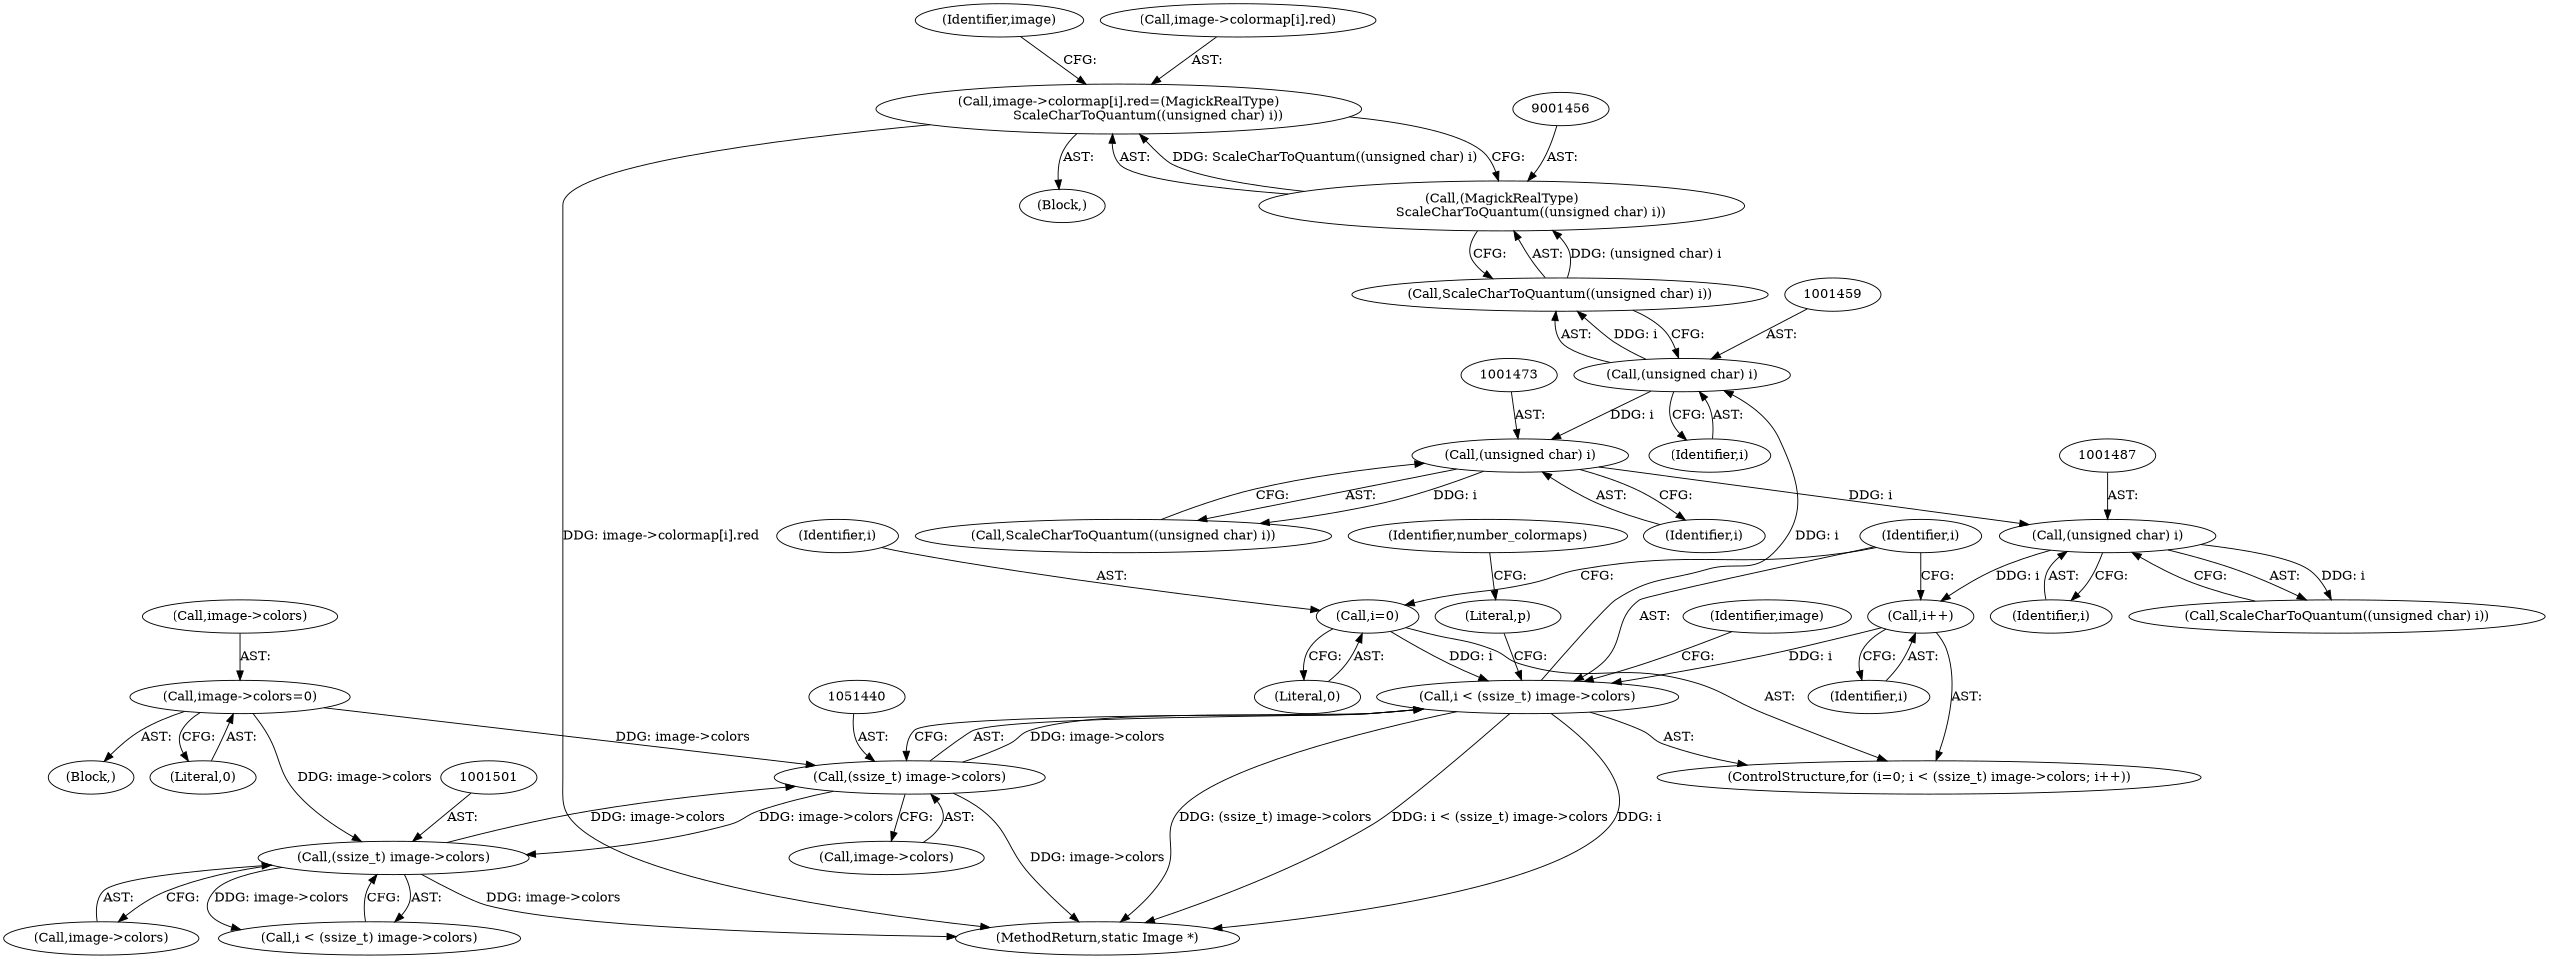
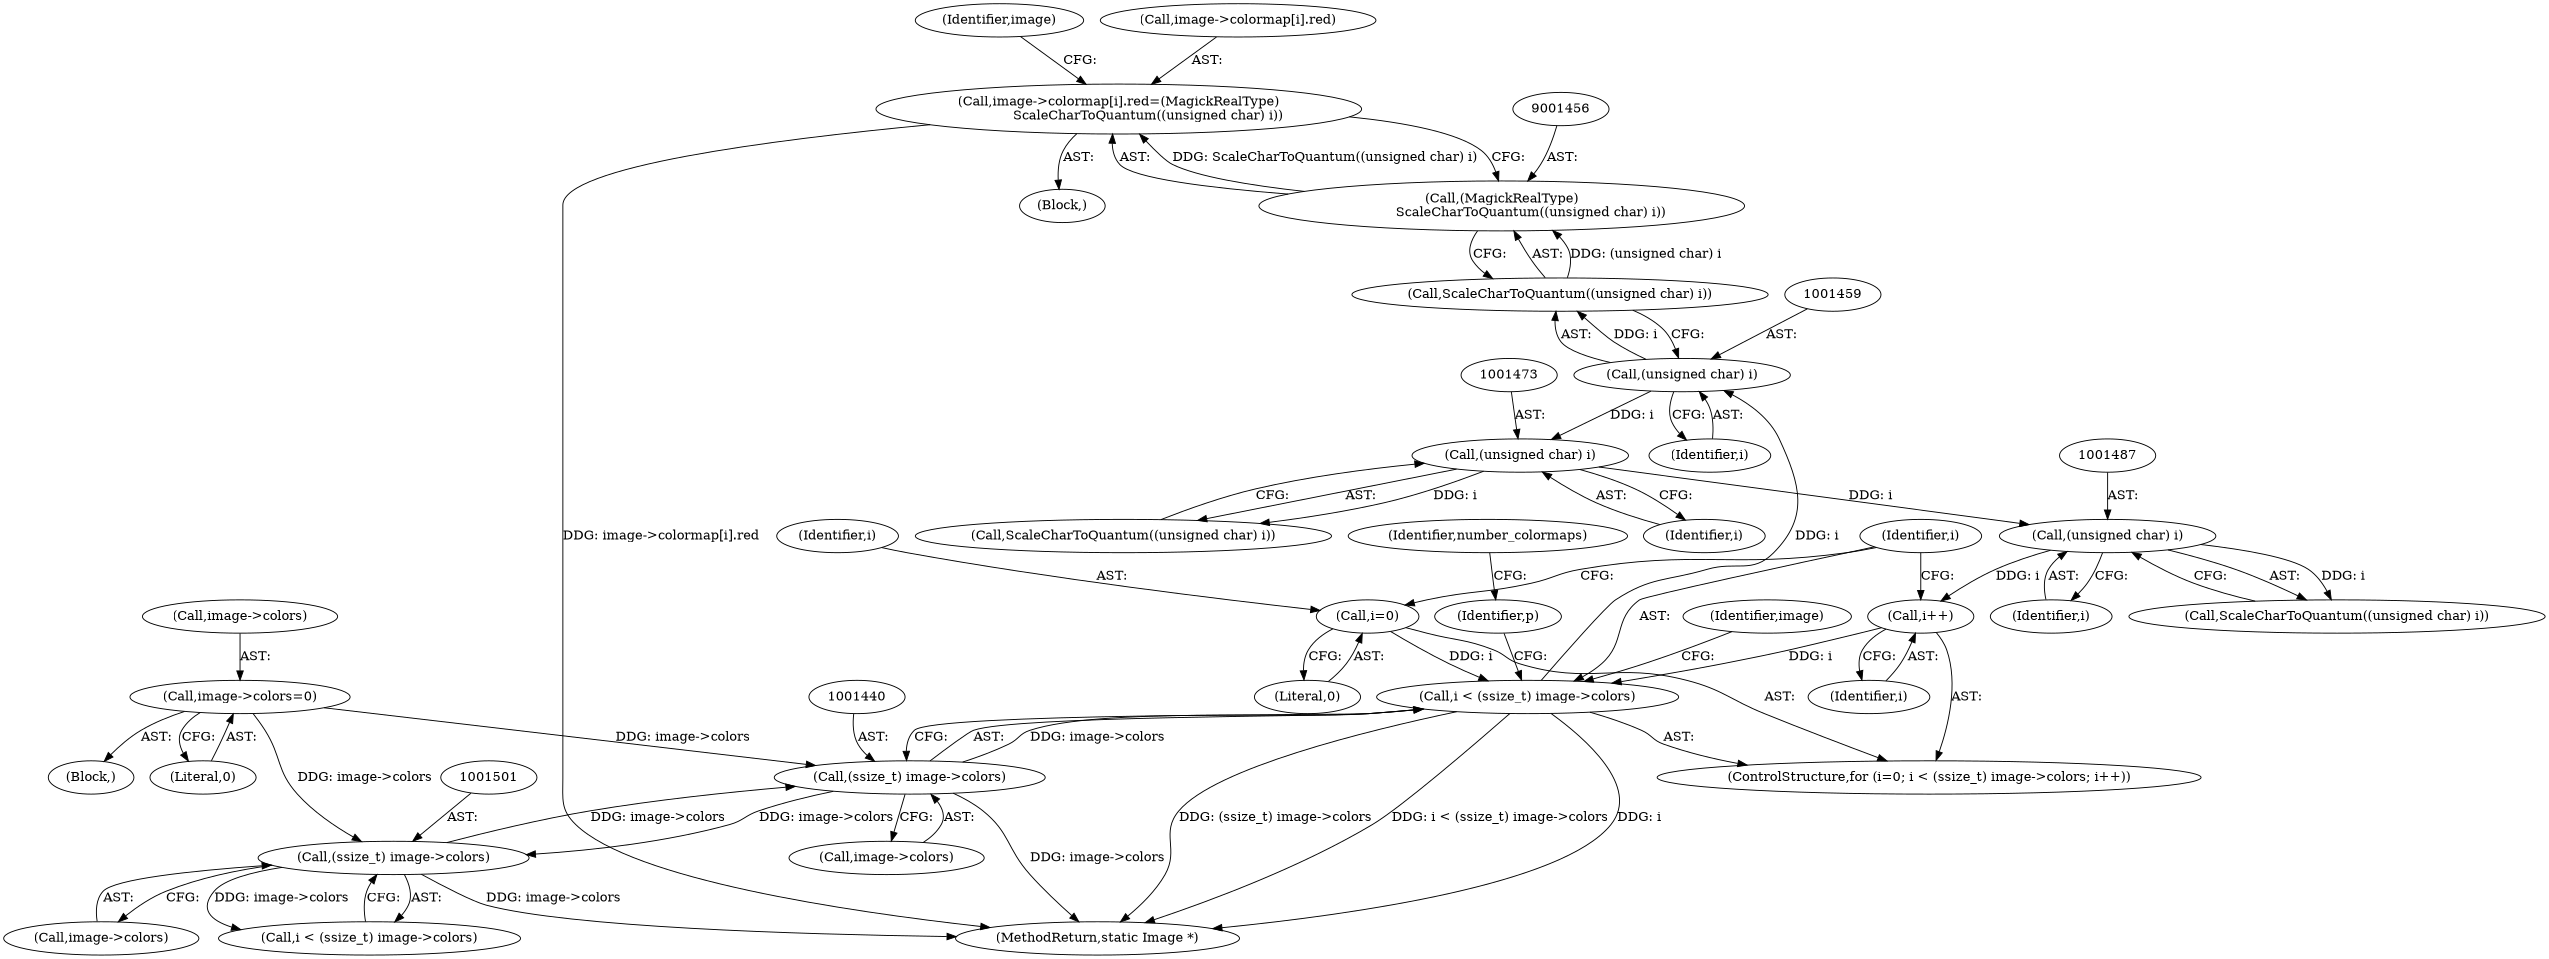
node "(Literal,p)": label "(Literal,p)" -> "(Identifier,p)"
node "1051440": label "1051440" -> "1001440"
